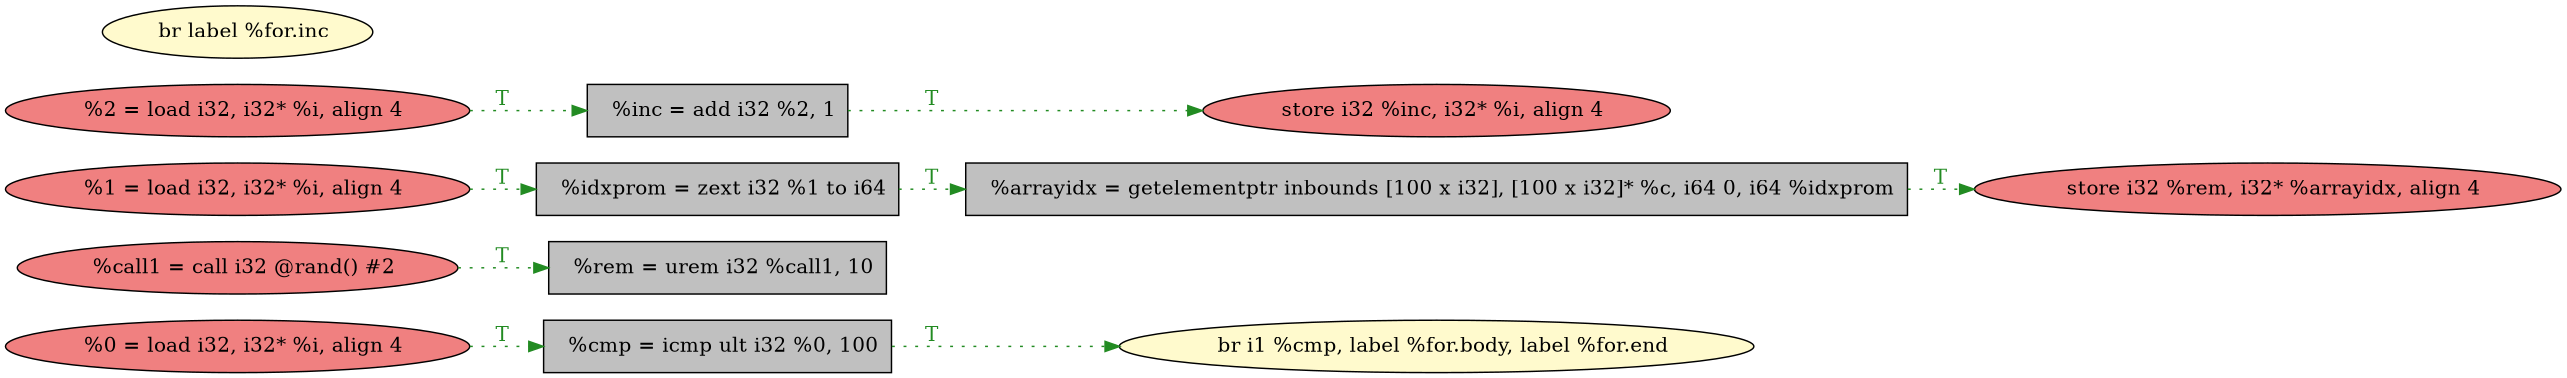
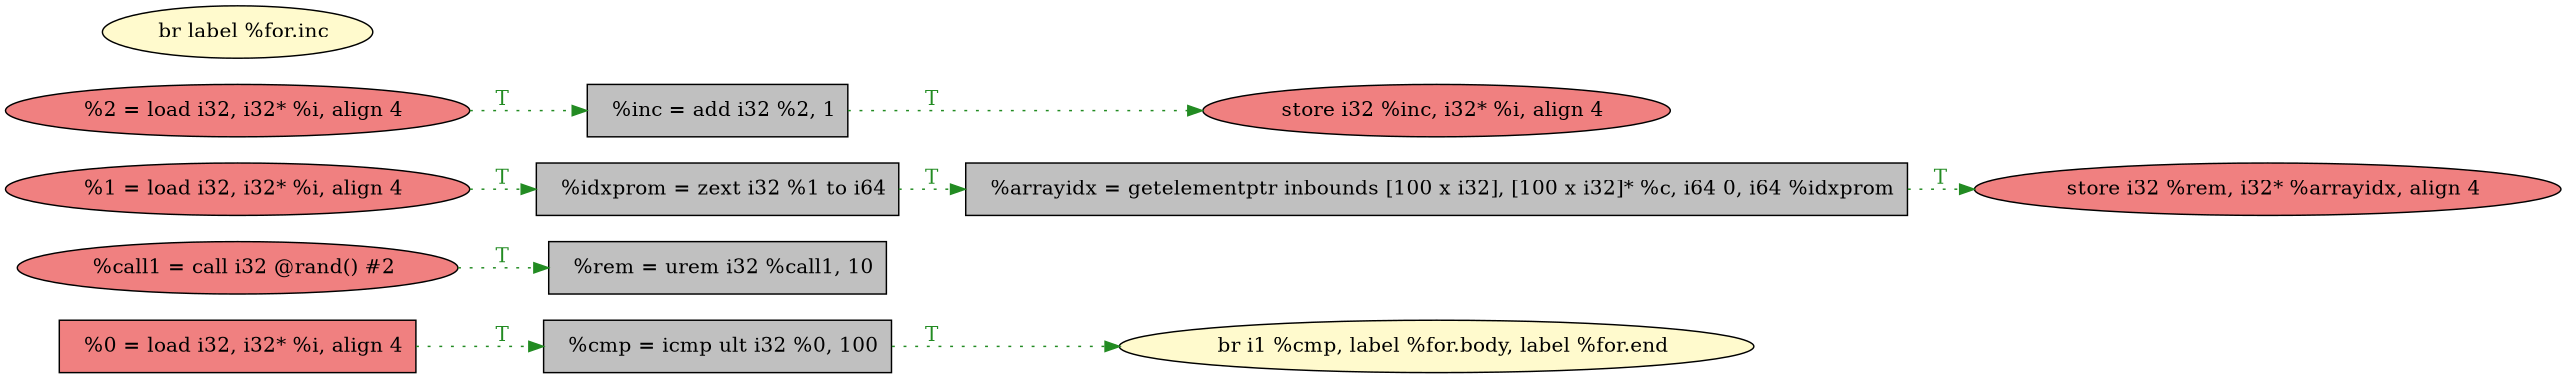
node "%0 = load i32, i32* %i, align 4": shape ellipse -> box
